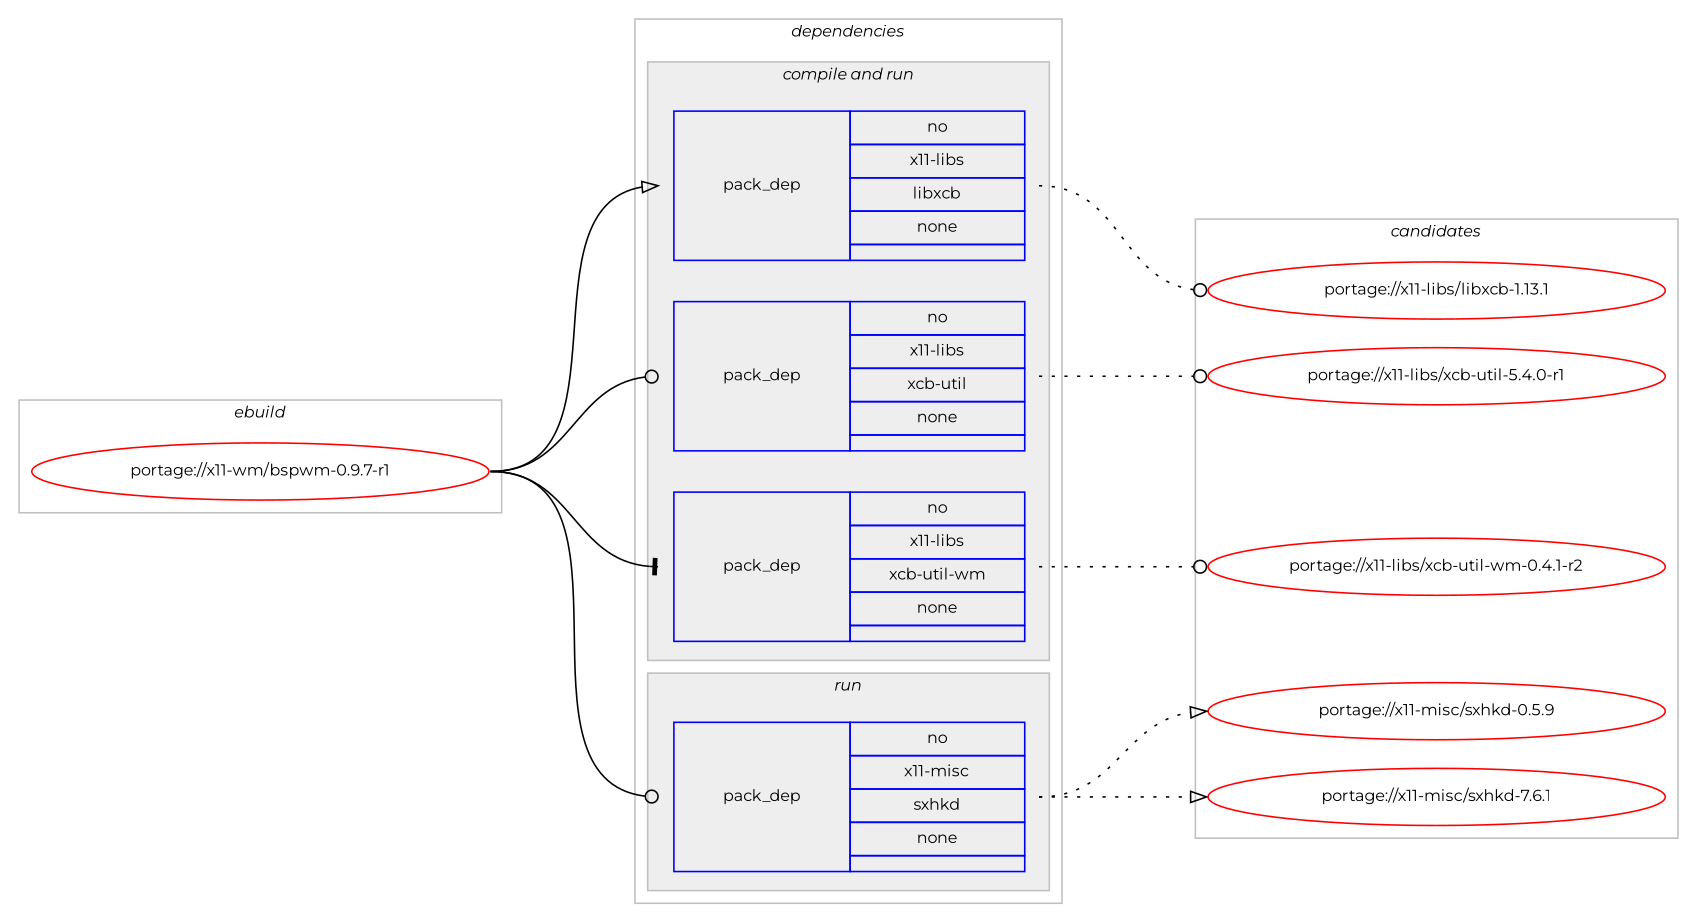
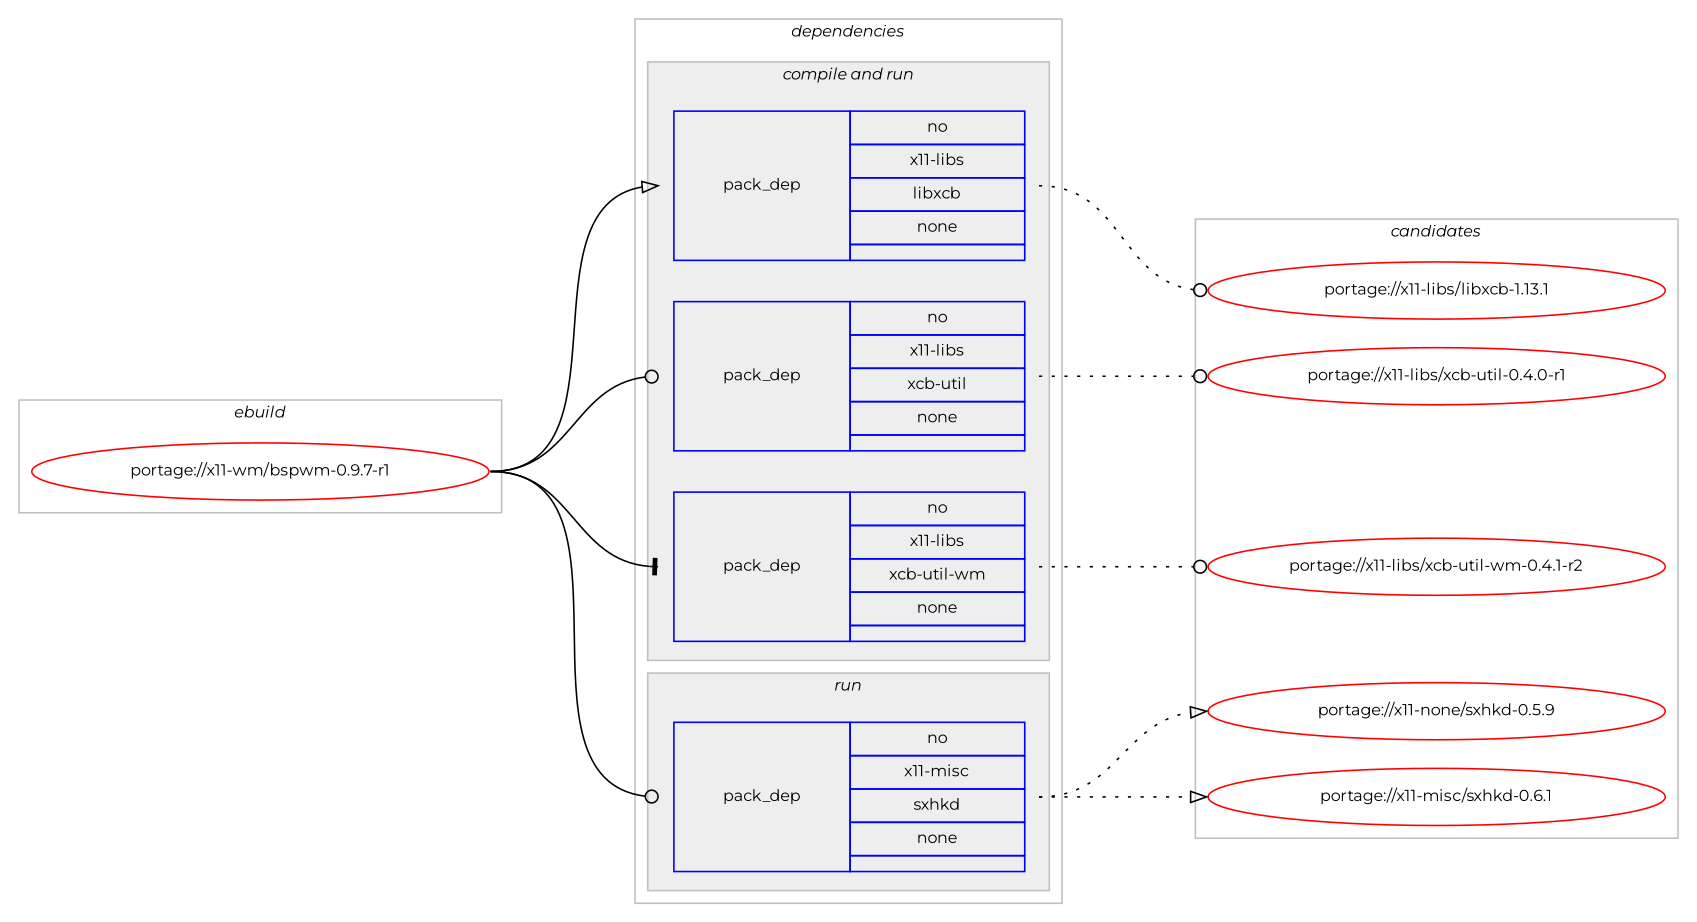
node "portage://x11-libs/xcb-util-5.4.0-r1": label "portage://x11-libs/xcb-util-5.4.0-r1" -> "portage://x11-libs/xcb-util-0.4.0-r1"
node "portage://x11-misc/sxhkd-0.5.9": label "portage://x11-misc/sxhkd-0.5.9" -> "portage://x11-none/sxhkd-0.5.9"
node "portage://x11-misc/sxhkd-7.6.1": label "portage://x11-misc/sxhkd-7.6.1" -> "portage://x11-misc/sxhkd-0.6.1"
